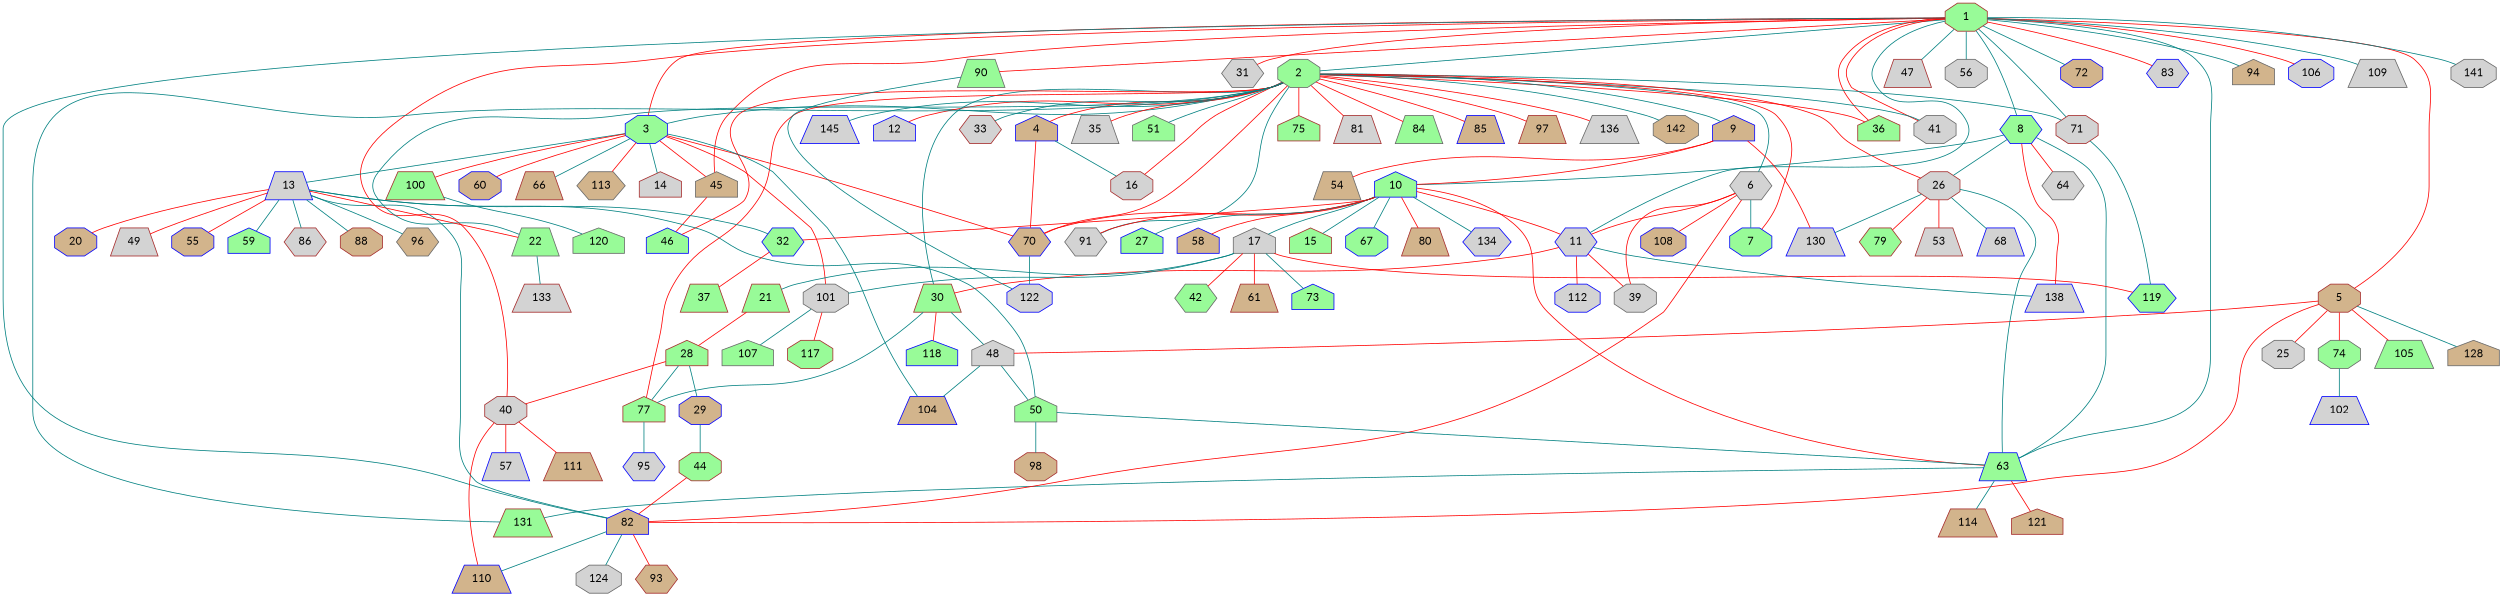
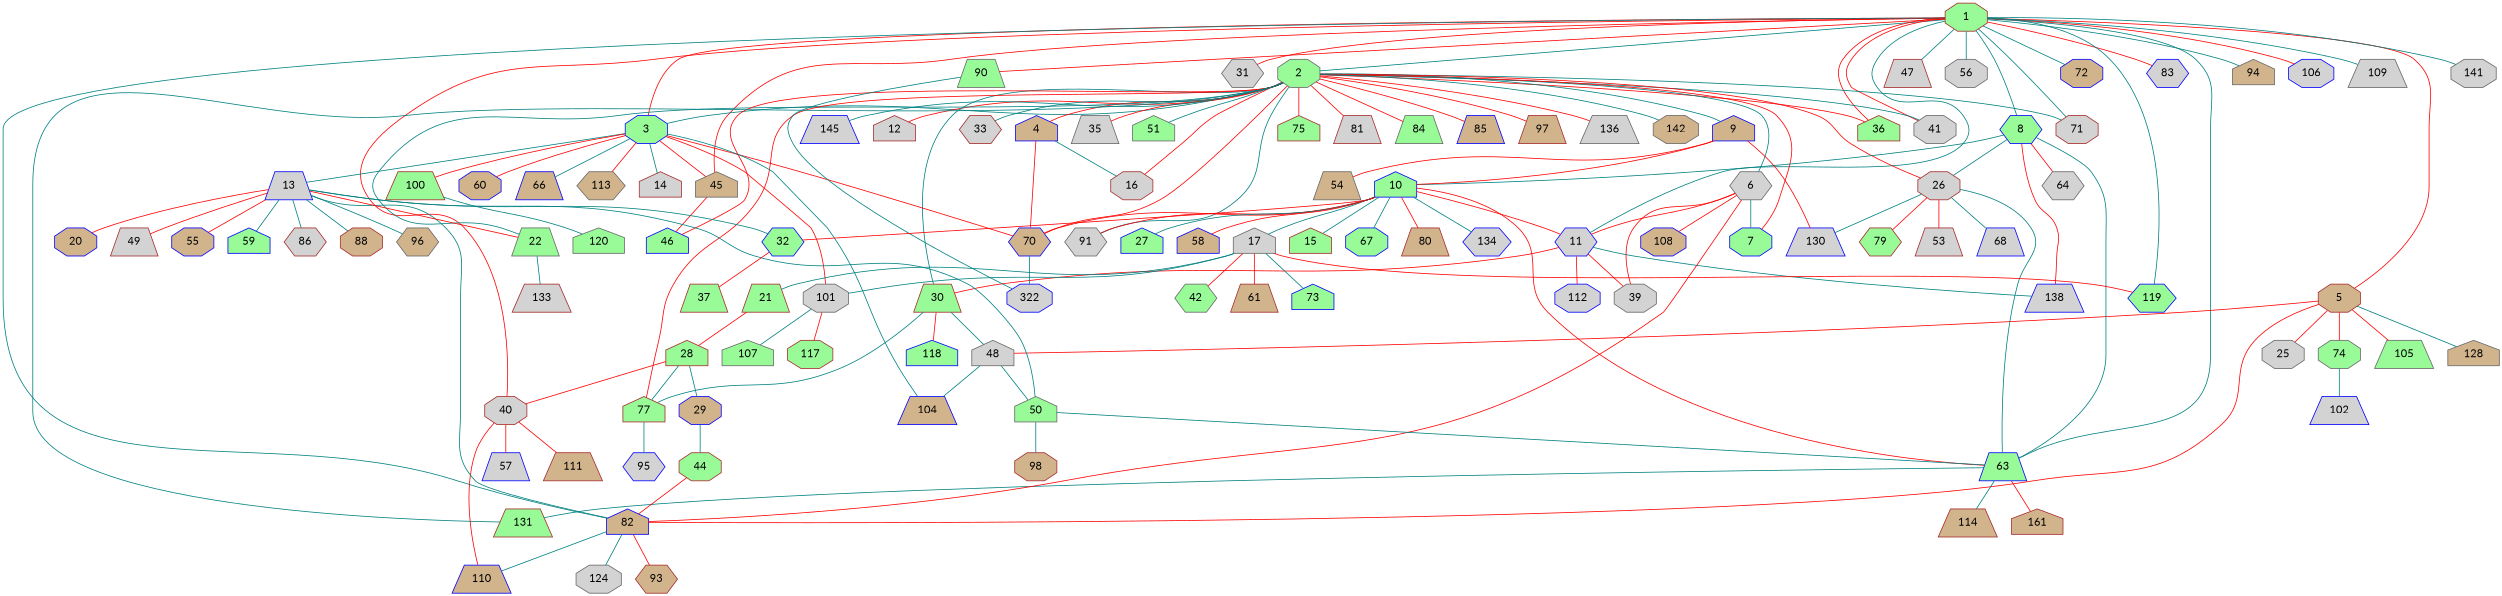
node "12": color blue -> brown
node "66": color brown -> blue
edge "71" -- "119": now "1" -- "119"
node "122": label "122" -> "322"
node "121": label "121" -> "161"
